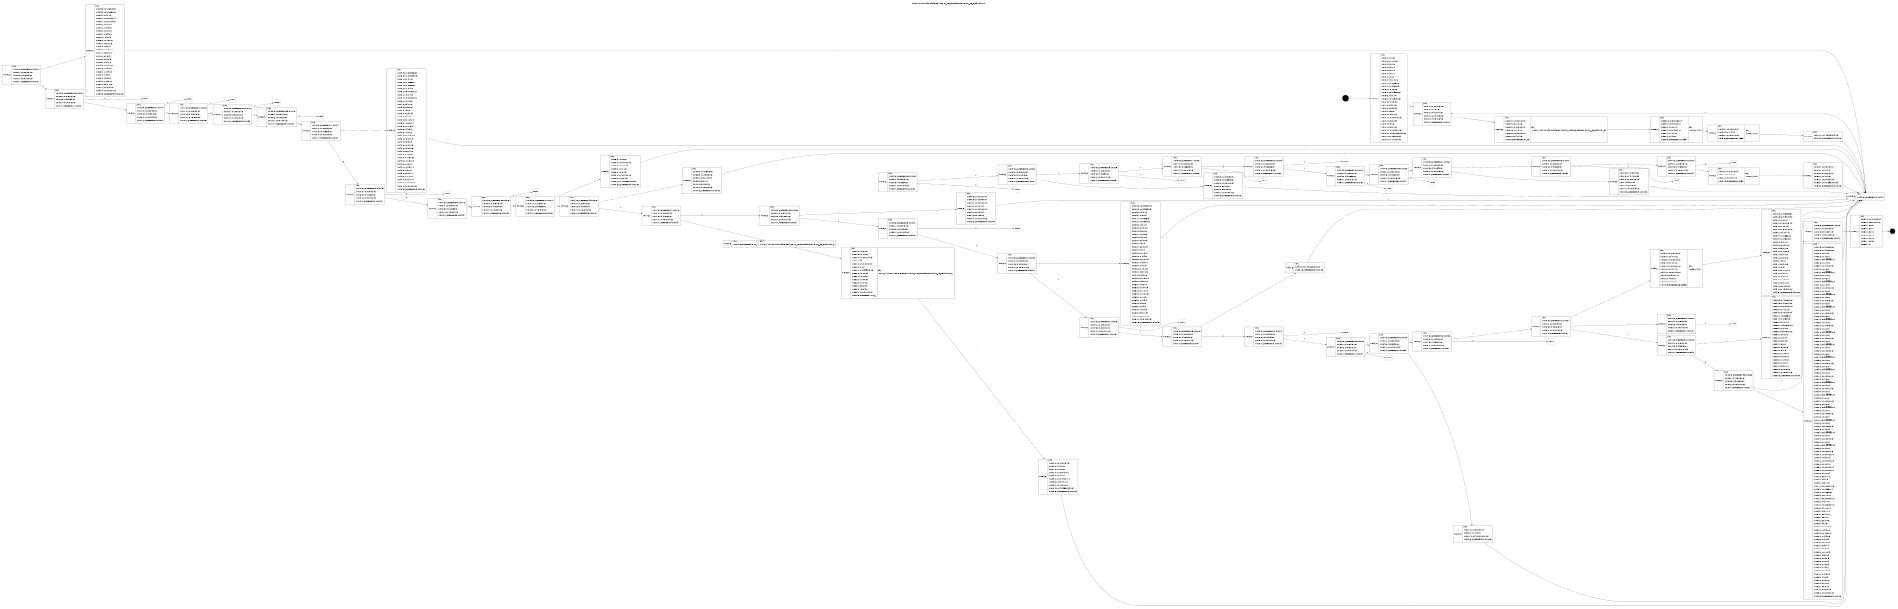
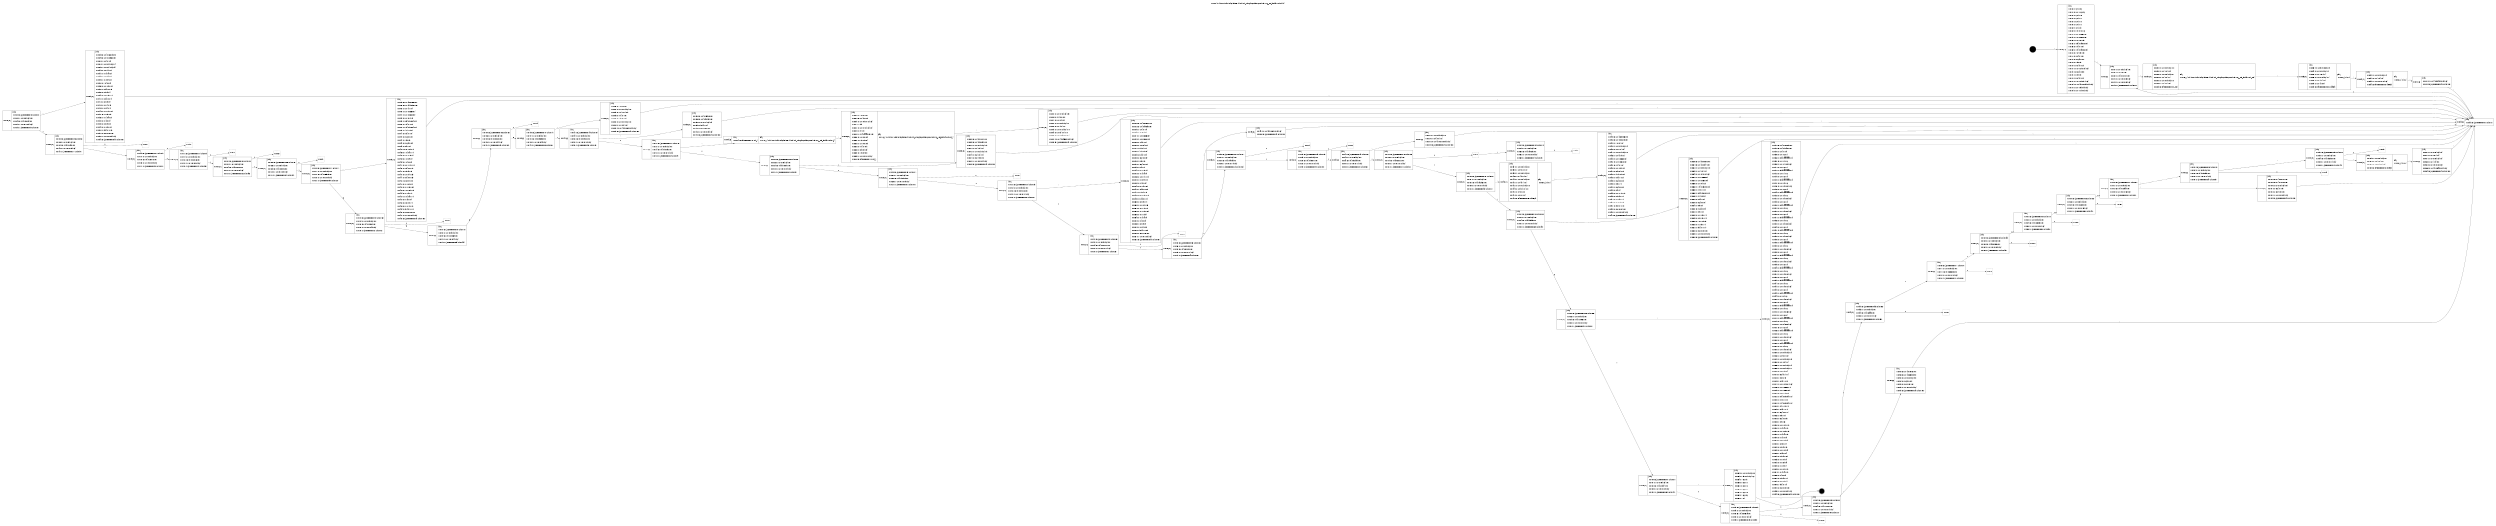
edge "0x40192c [28]" -> "0x401948 [28]": now "0x402164" -> "0x401948 [28]"
edge "0x40199c [28]" -> "0x4019b8 [28]": added, label "3"
